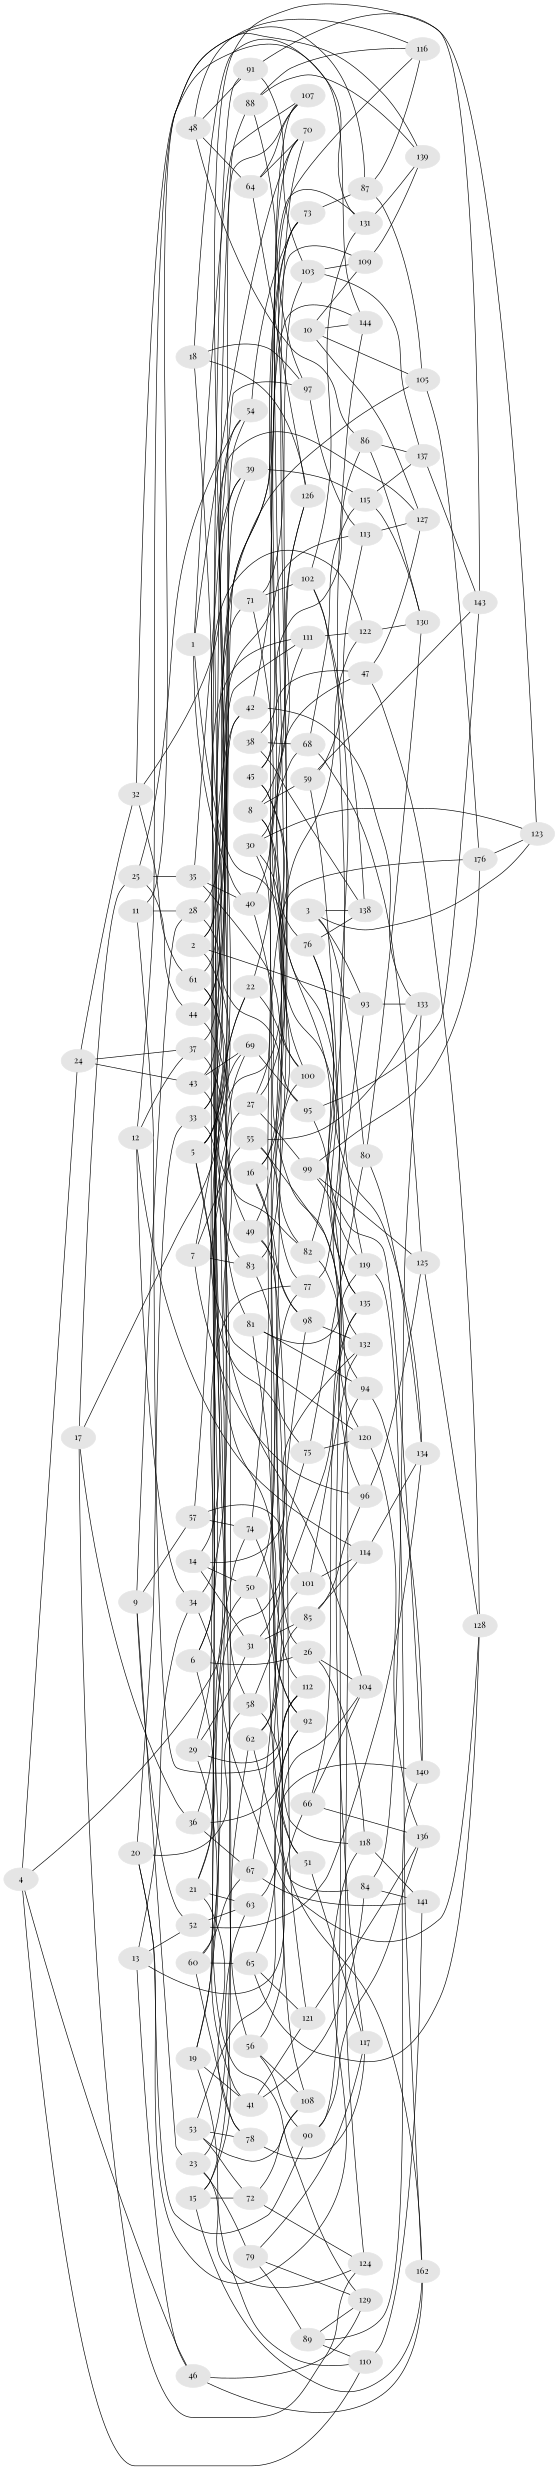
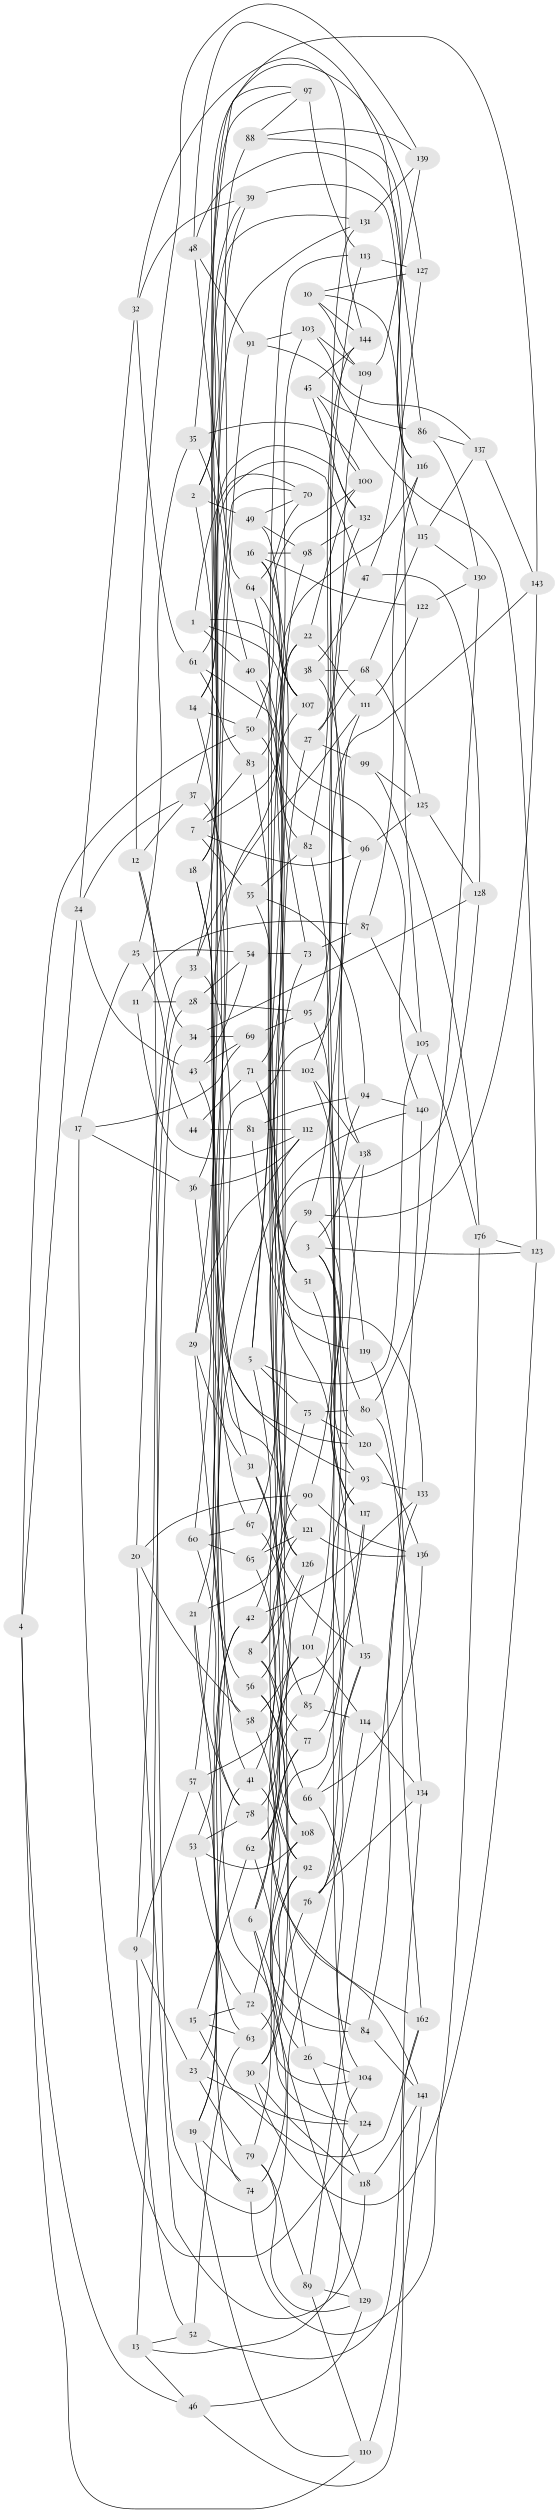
edge "122" -- "44": removed
edge "99" -- "119": removed
